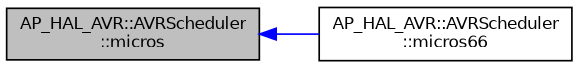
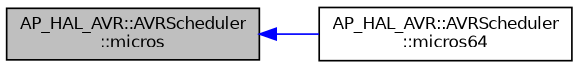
node "AP_HAL_AVR::AVRScheduler ::micros66": label "AP_HAL_AVR::AVRScheduler ::micros66" -> "AP_HAL_AVR::AVRScheduler ::micros64"
